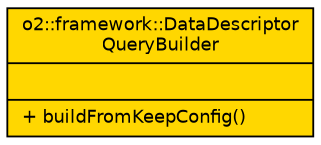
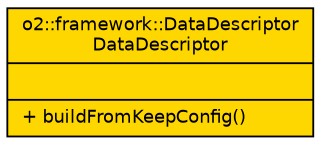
node "o2::framework::DataDescriptor": text "QueryBuilder" -> "DataDescriptor"
